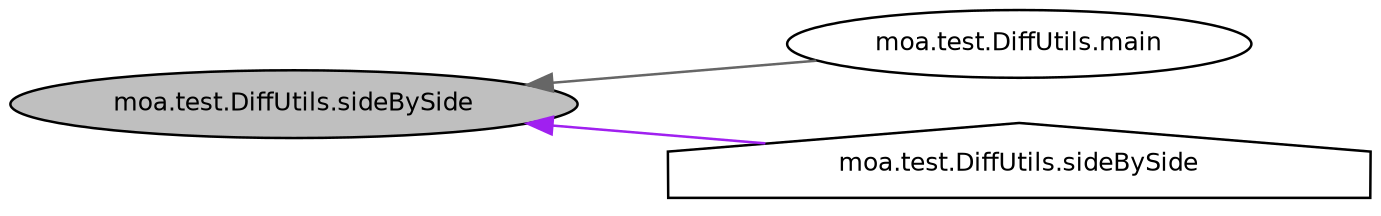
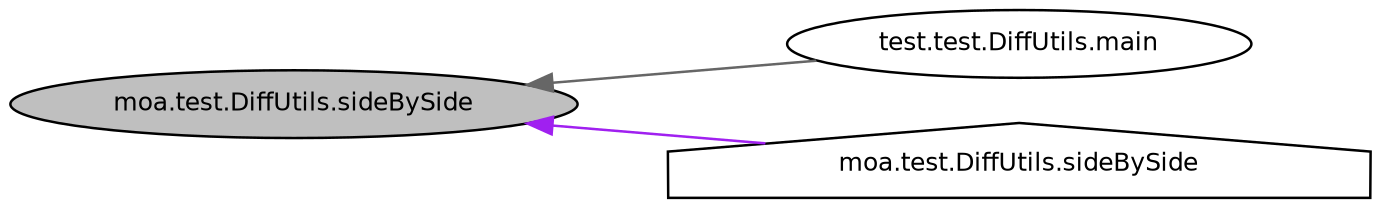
node "moa.test.DiffUtils.main": label "moa.test.DiffUtils.main" -> "test.test.DiffUtils.main"
